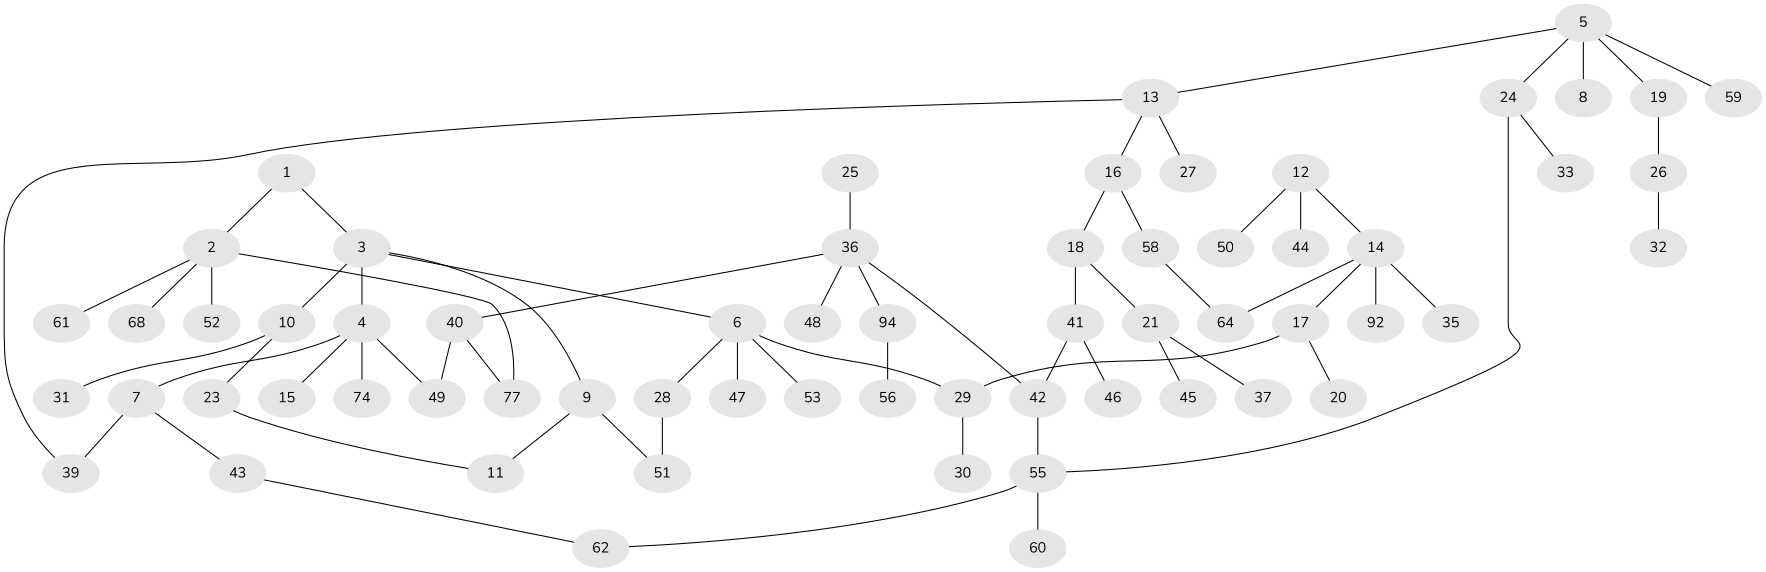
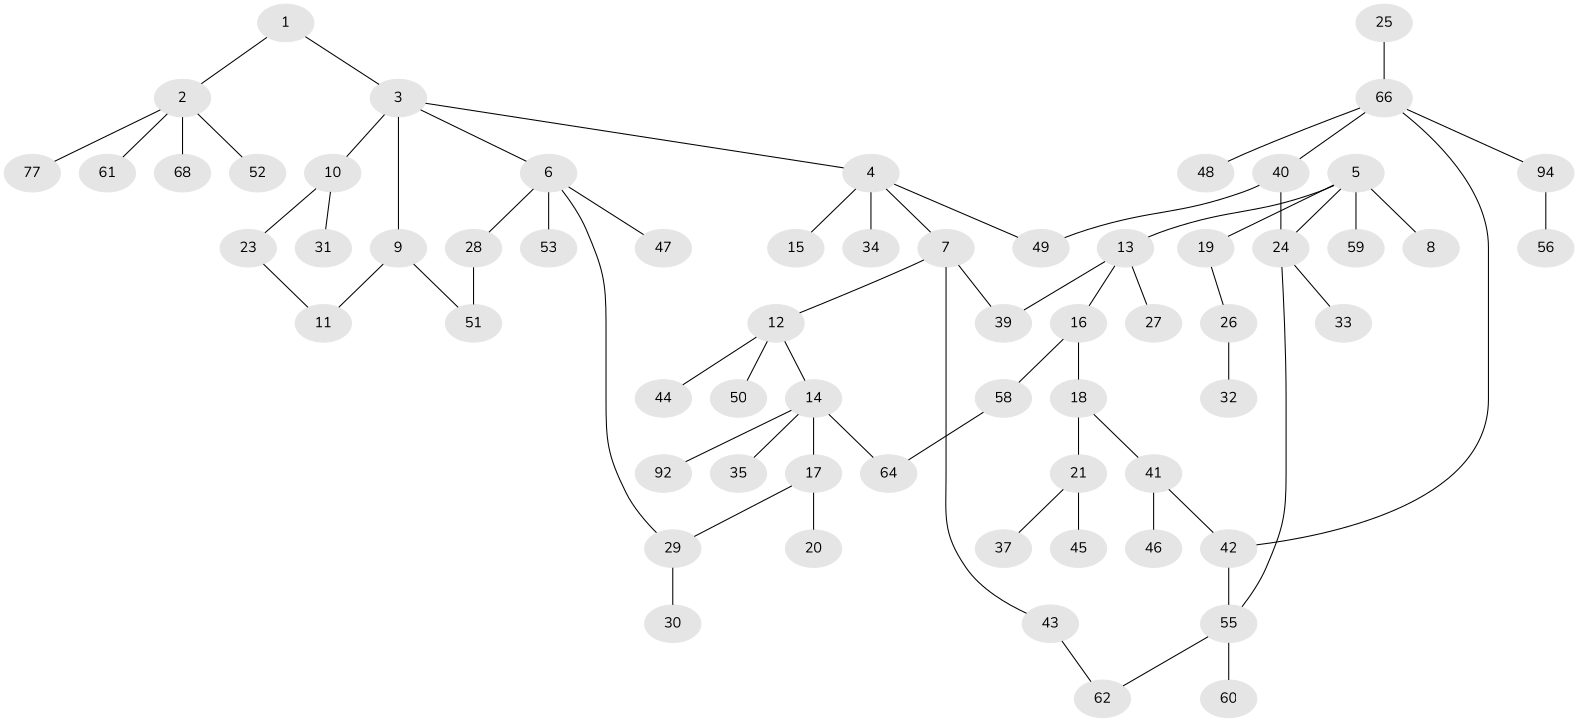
node "36": label "36" -> "66"
edge "7" -- "12": added
edge "40" -- "77": now "40" -- "24"
node "74": label "74" -> "34"
